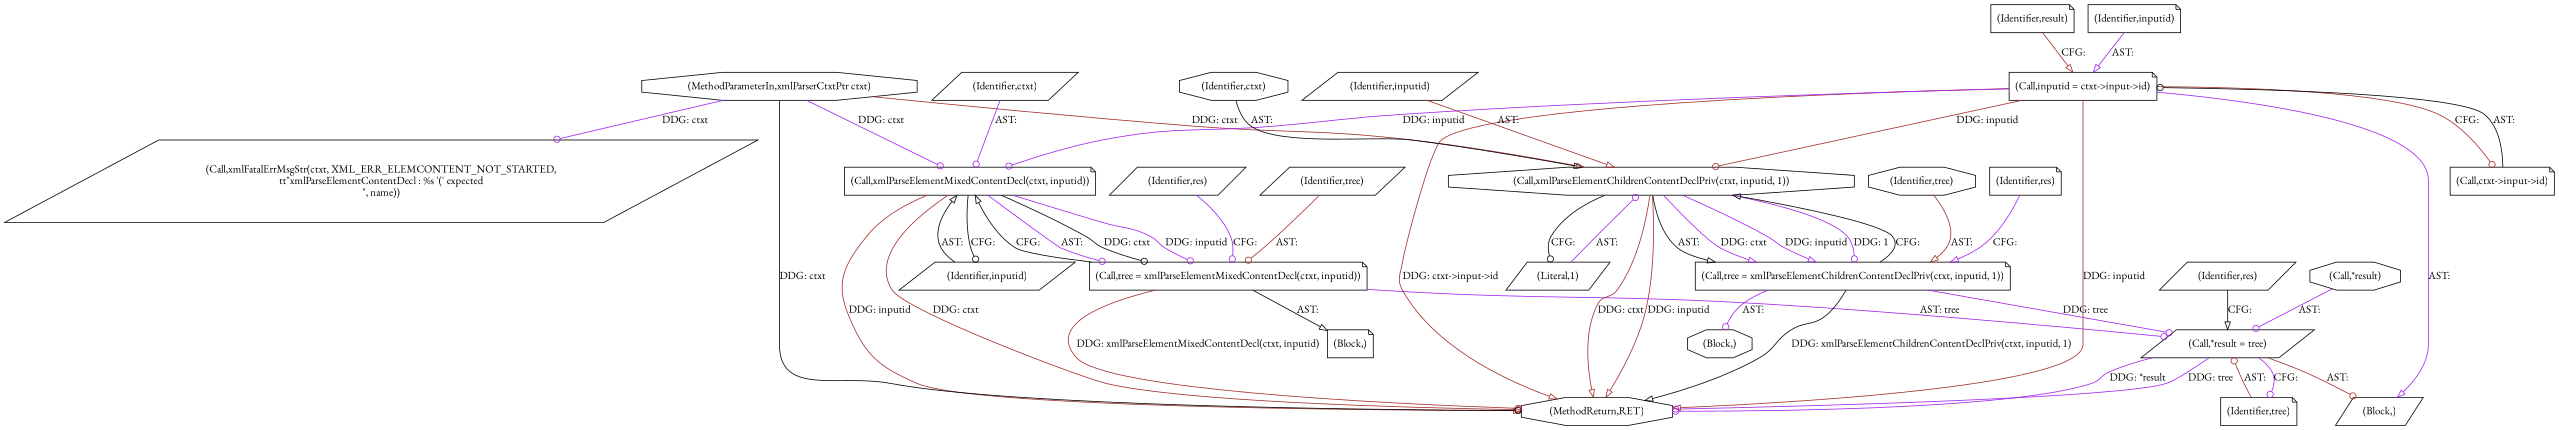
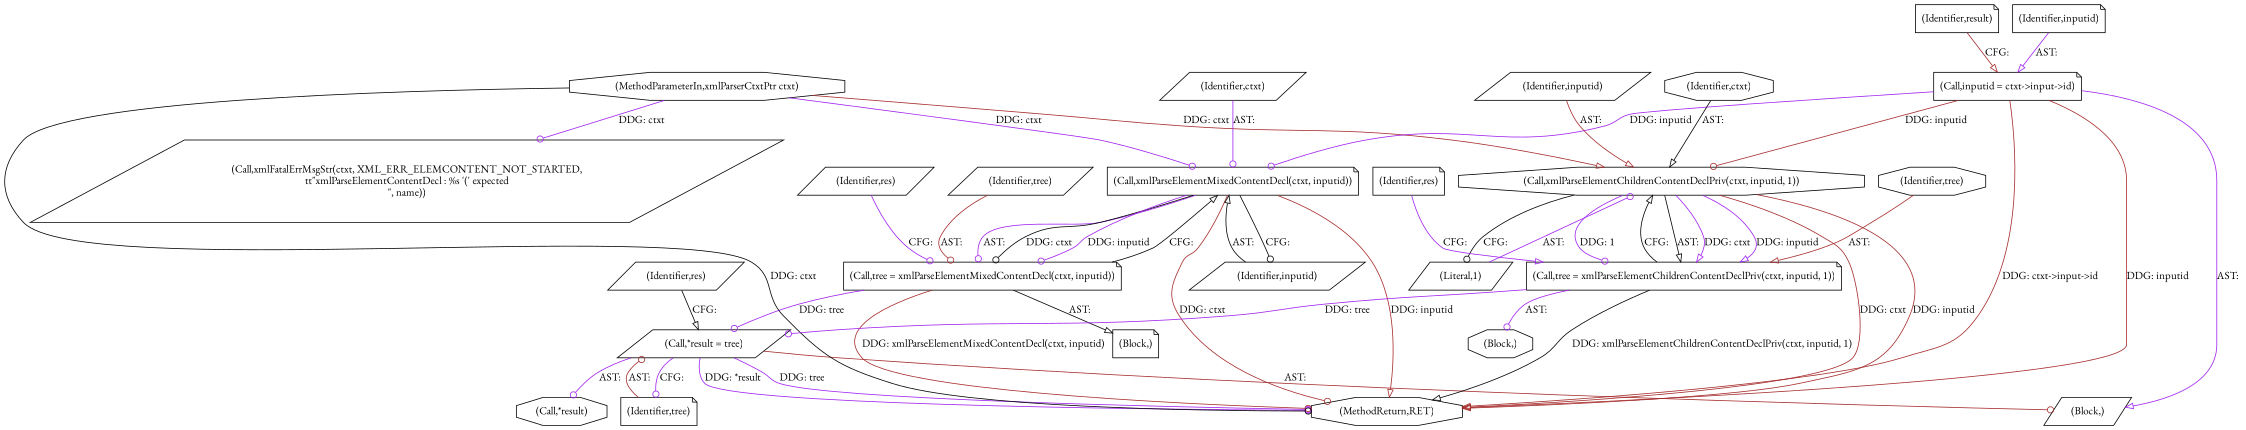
node "(Call,ctxt->input->id)": removed
edge "(Call,*result)" -> "(Call,*result = tree)": reversed
edge "(Call,tree = xmlParseElementMixedContentDecl(ctxt, inputid))" -> "(Call,*result = tree)": label "AST: tree" -> "DDG: tree"
